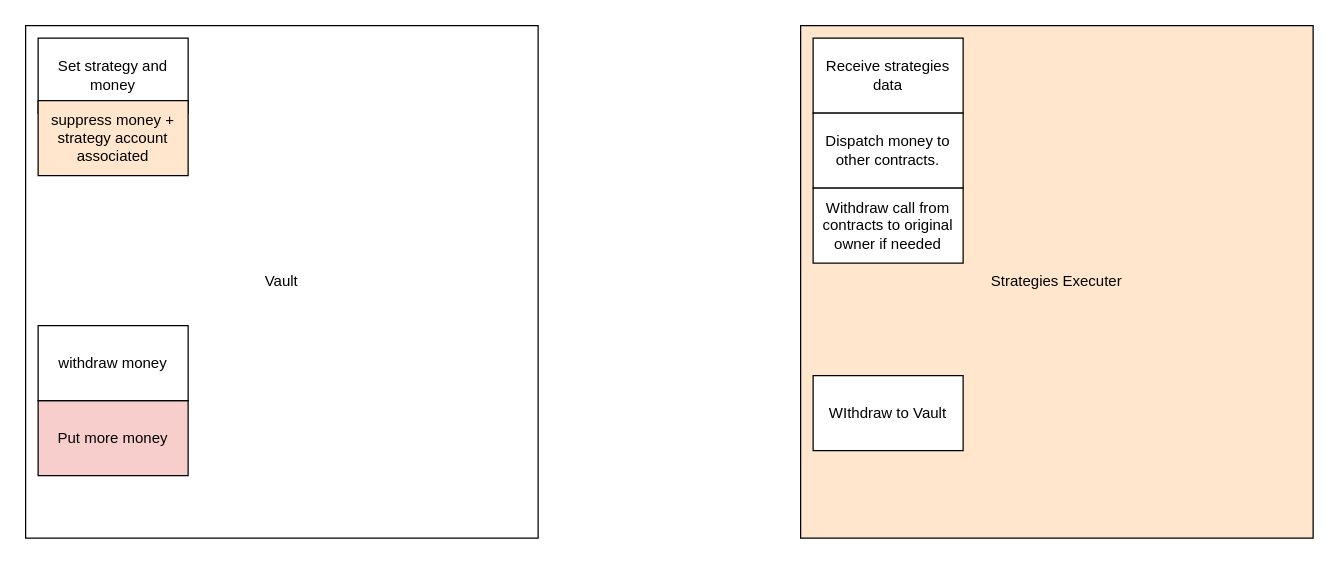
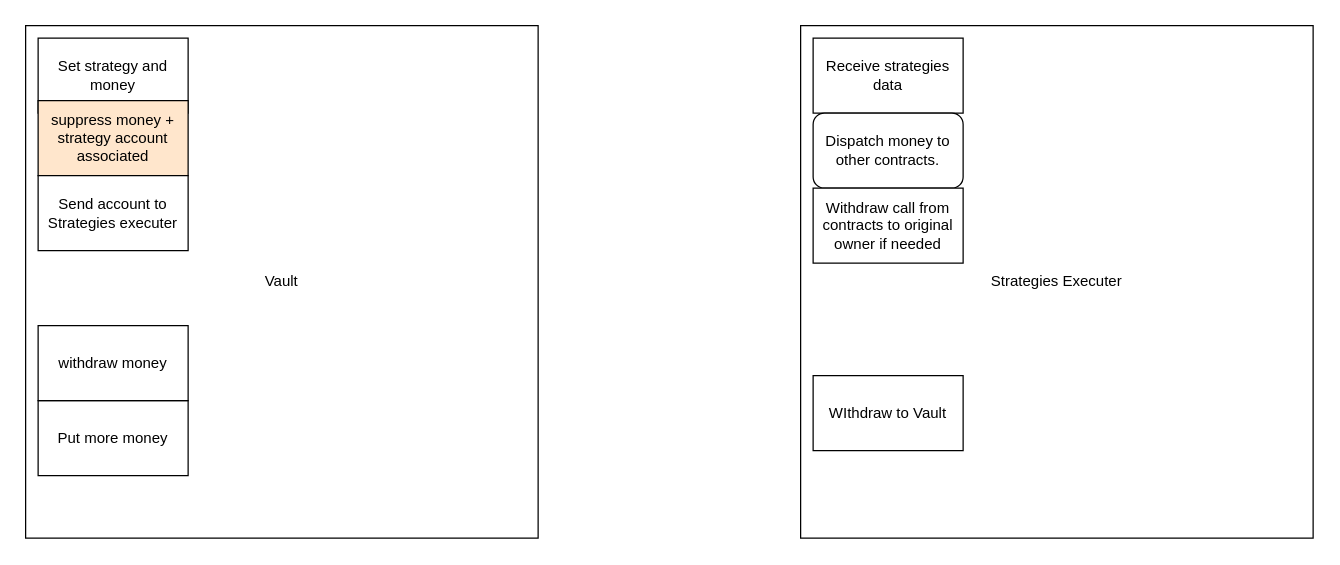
node "Dispatch money to other contracts.": shape rectangle -> rounded rectangle
node "Send account to Strategies executer": added
node "Strategies Executer": fillcolor #ffe6cc -> #ffffff
node "Put more money": fillcolor #f8cecc -> #ffffff
